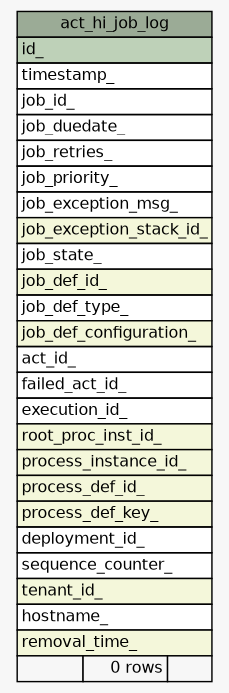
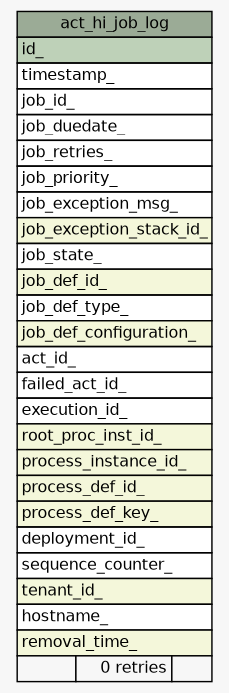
node "act_hi_job_log": text "0 rows" -> "0 retries"
